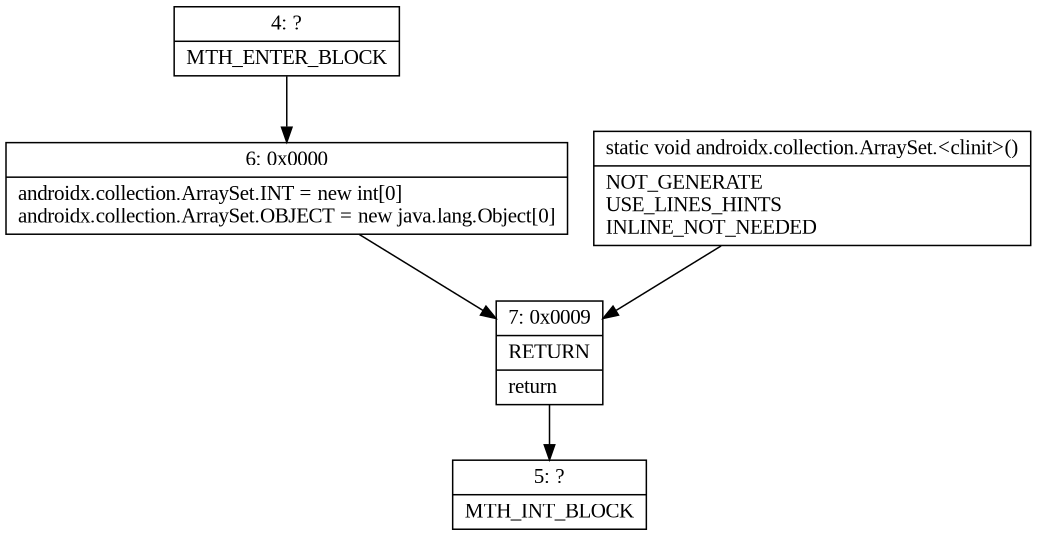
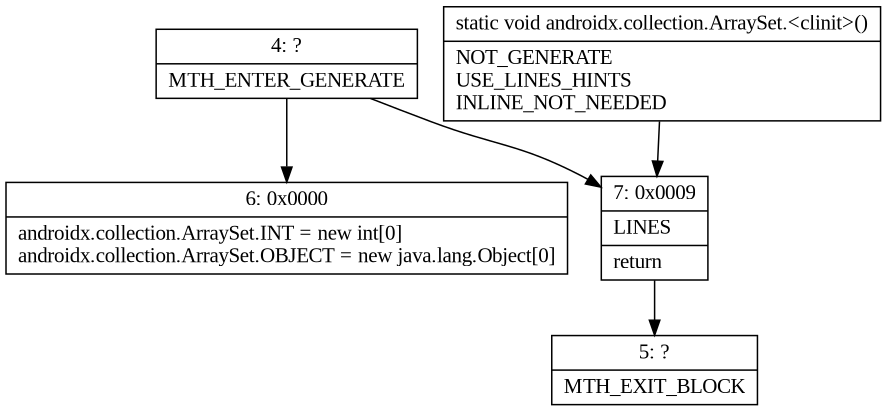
node "4: ?": text "MTH_ENTER_BLOCK" -> "MTH_ENTER_GENERATE"
edge "6: 0x0000" -> "7: 0x0009": now "4: ?" -> "7: 0x0009"
node "7: 0x0009": text "RETURN" -> "LINES"
node "5: ?": text "MTH_INT_BLOCK" -> "MTH_EXIT_BLOCK"
